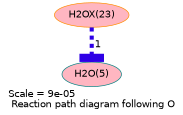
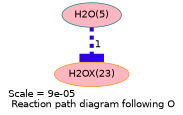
edge "H2OX(23)" -> "H2O(5)": reversed
